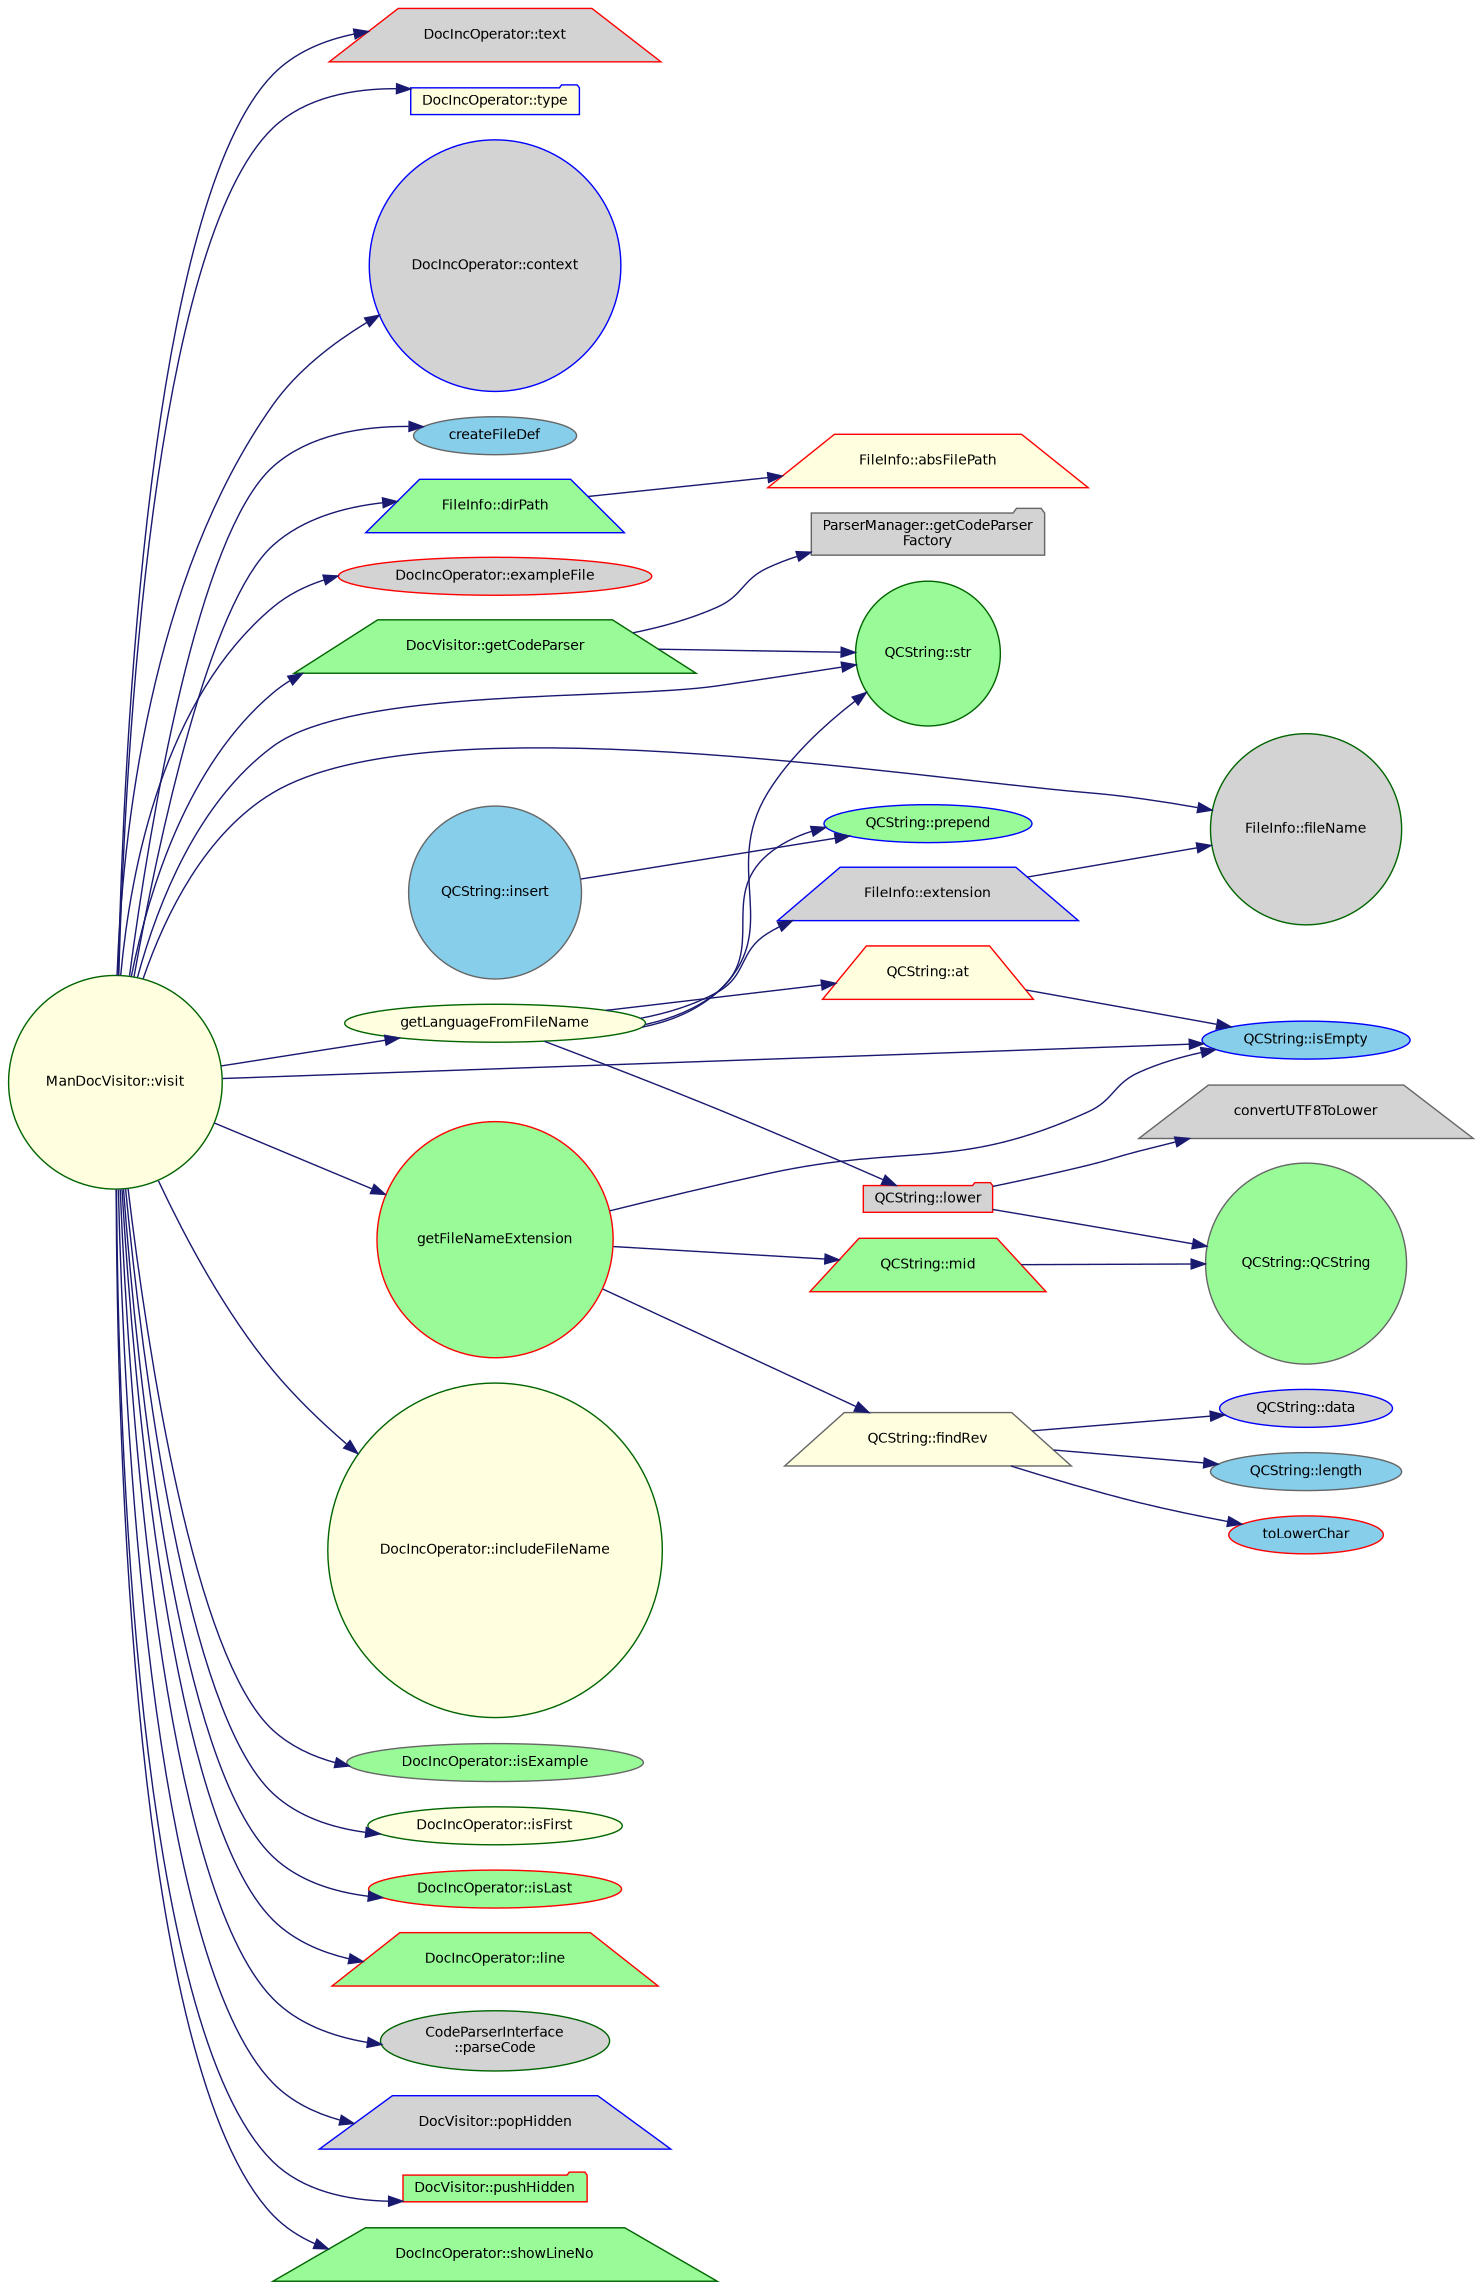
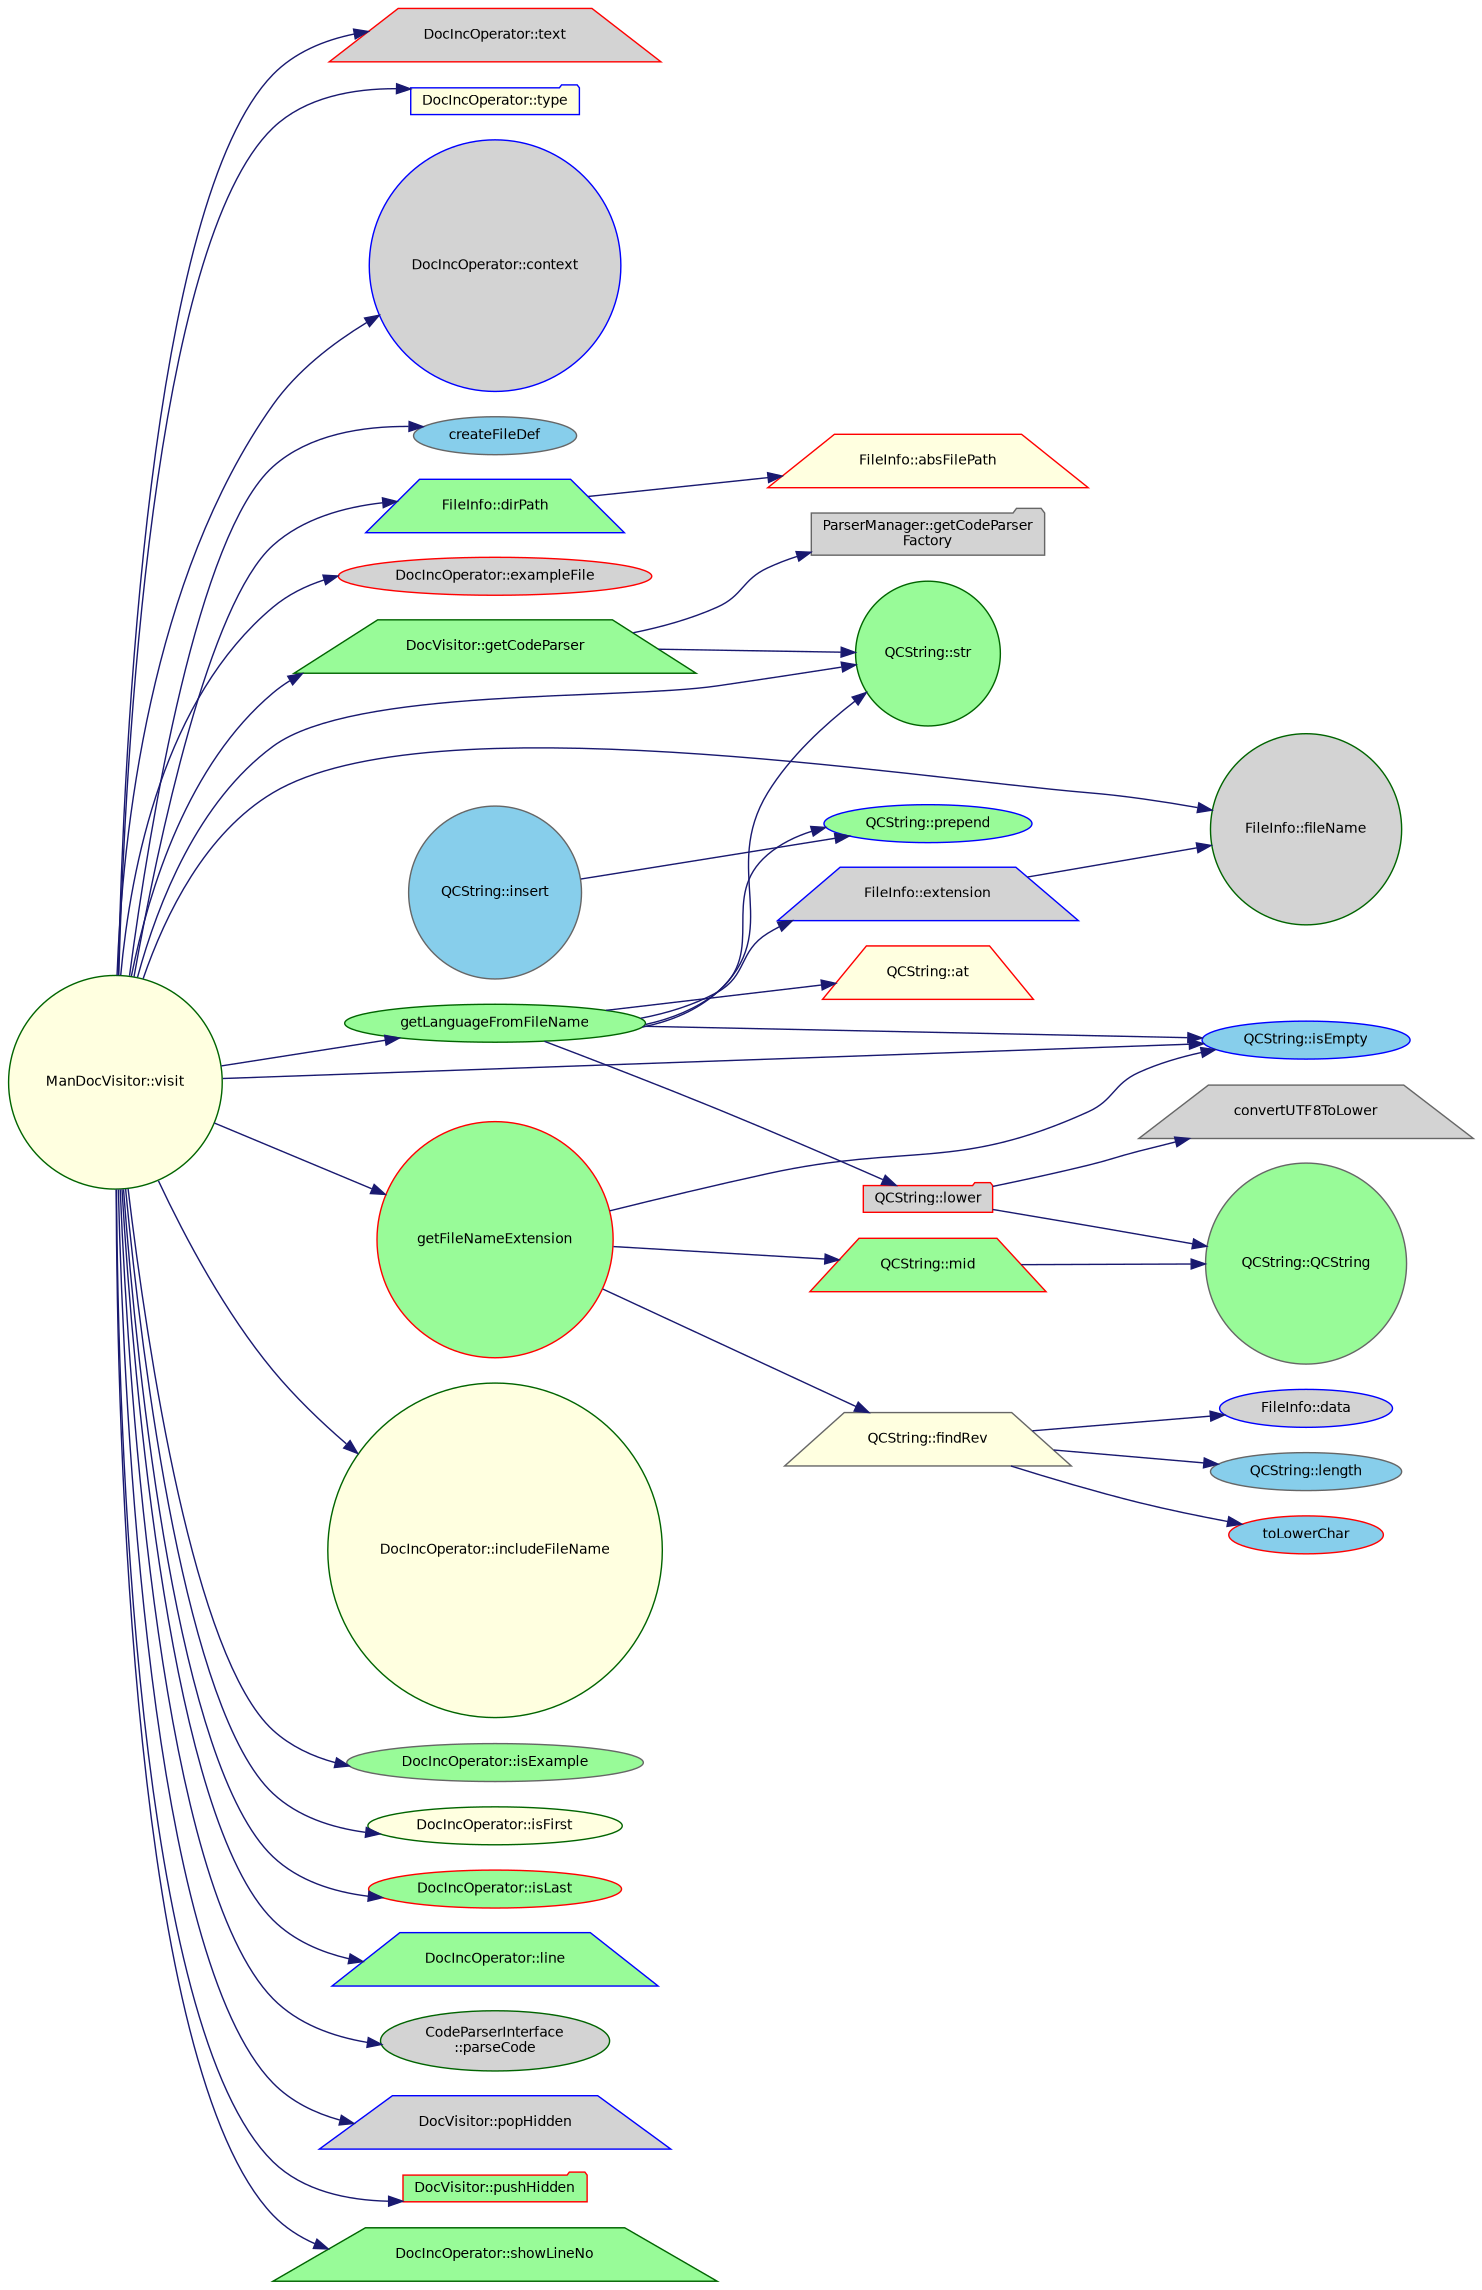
edge "QCString::at" -> "QCString::isEmpty": now "getLanguageFromFileName" -> "QCString::isEmpty"
node "getLanguageFromFileName": fillcolor lightyellow -> palegreen
node "QCString::data": label "QCString::data" -> "FileInfo::data"
node "DocIncOperator::line": color red -> blue
